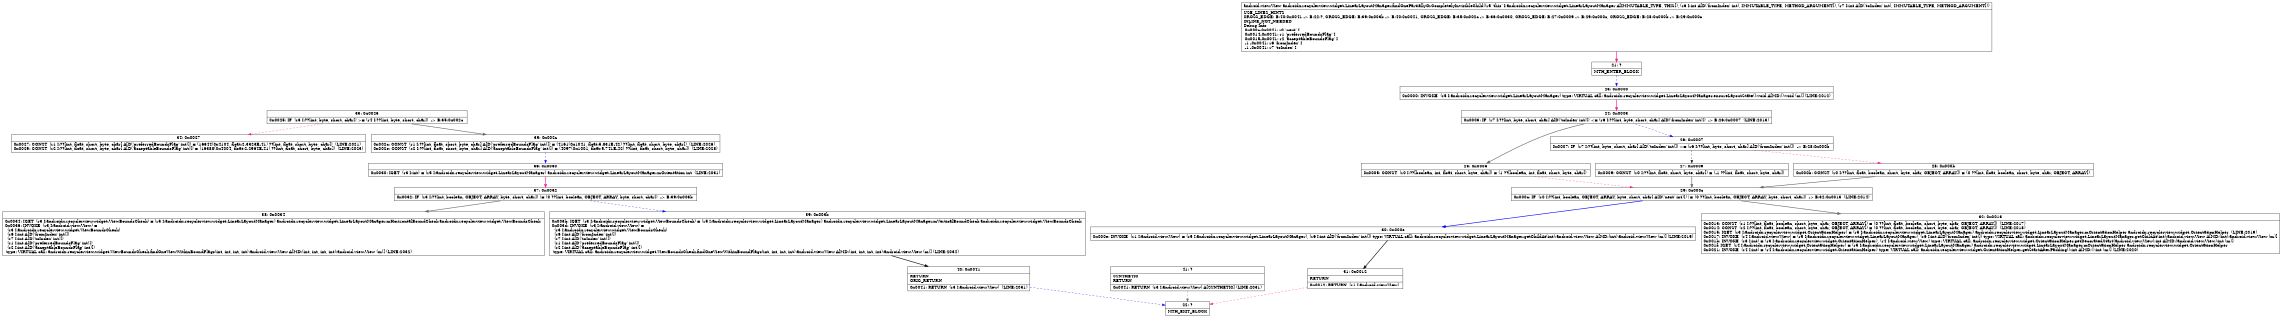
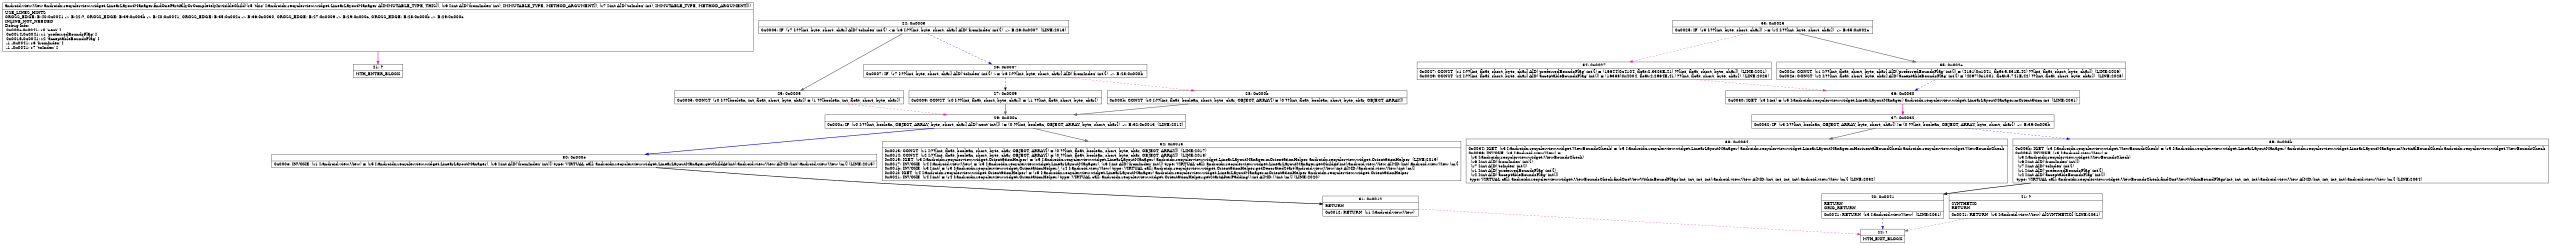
edge "34: 0x0027" -> "36: 0x0030": added
node "23: 0x0000": removed
